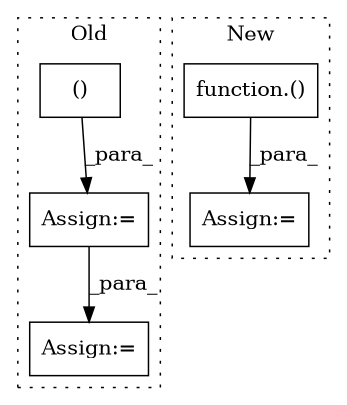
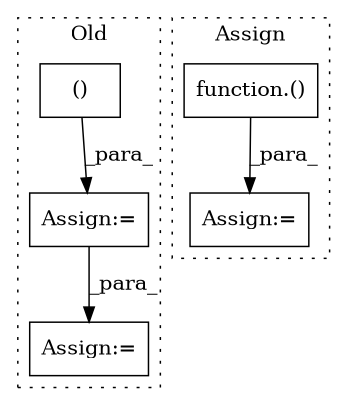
cluster "New": label "New" -> "Assign"
